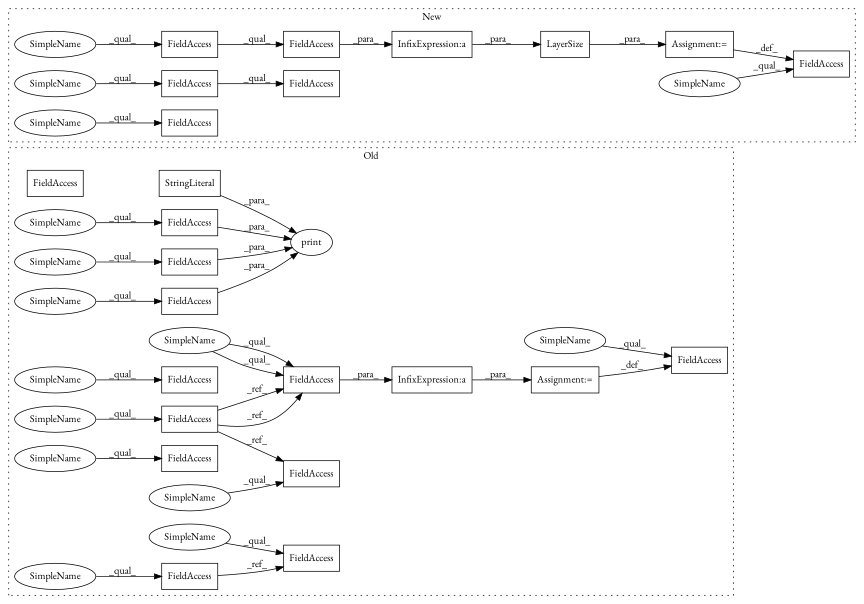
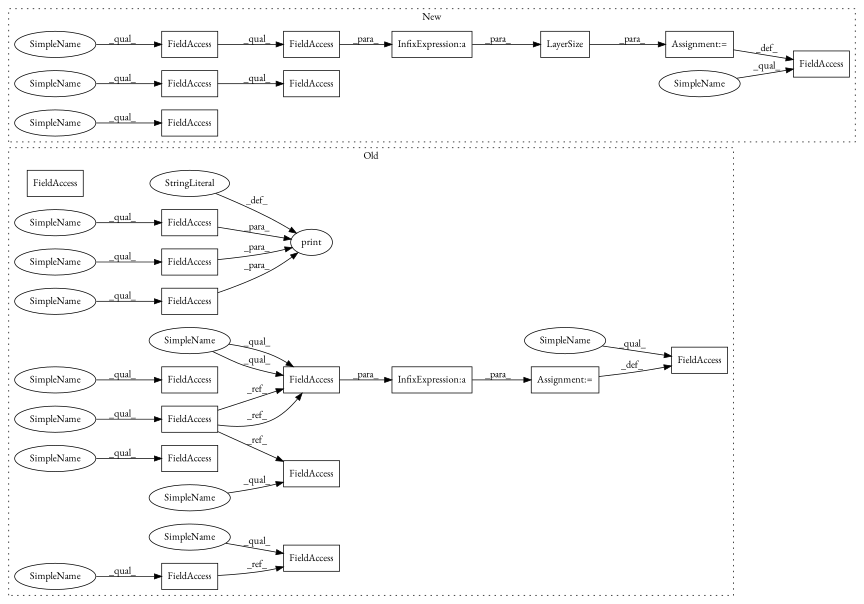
node "StringLiteral": shape box -> ellipse
edge "StringLiteral" -> "print": label "_para_" -> "_def_"
